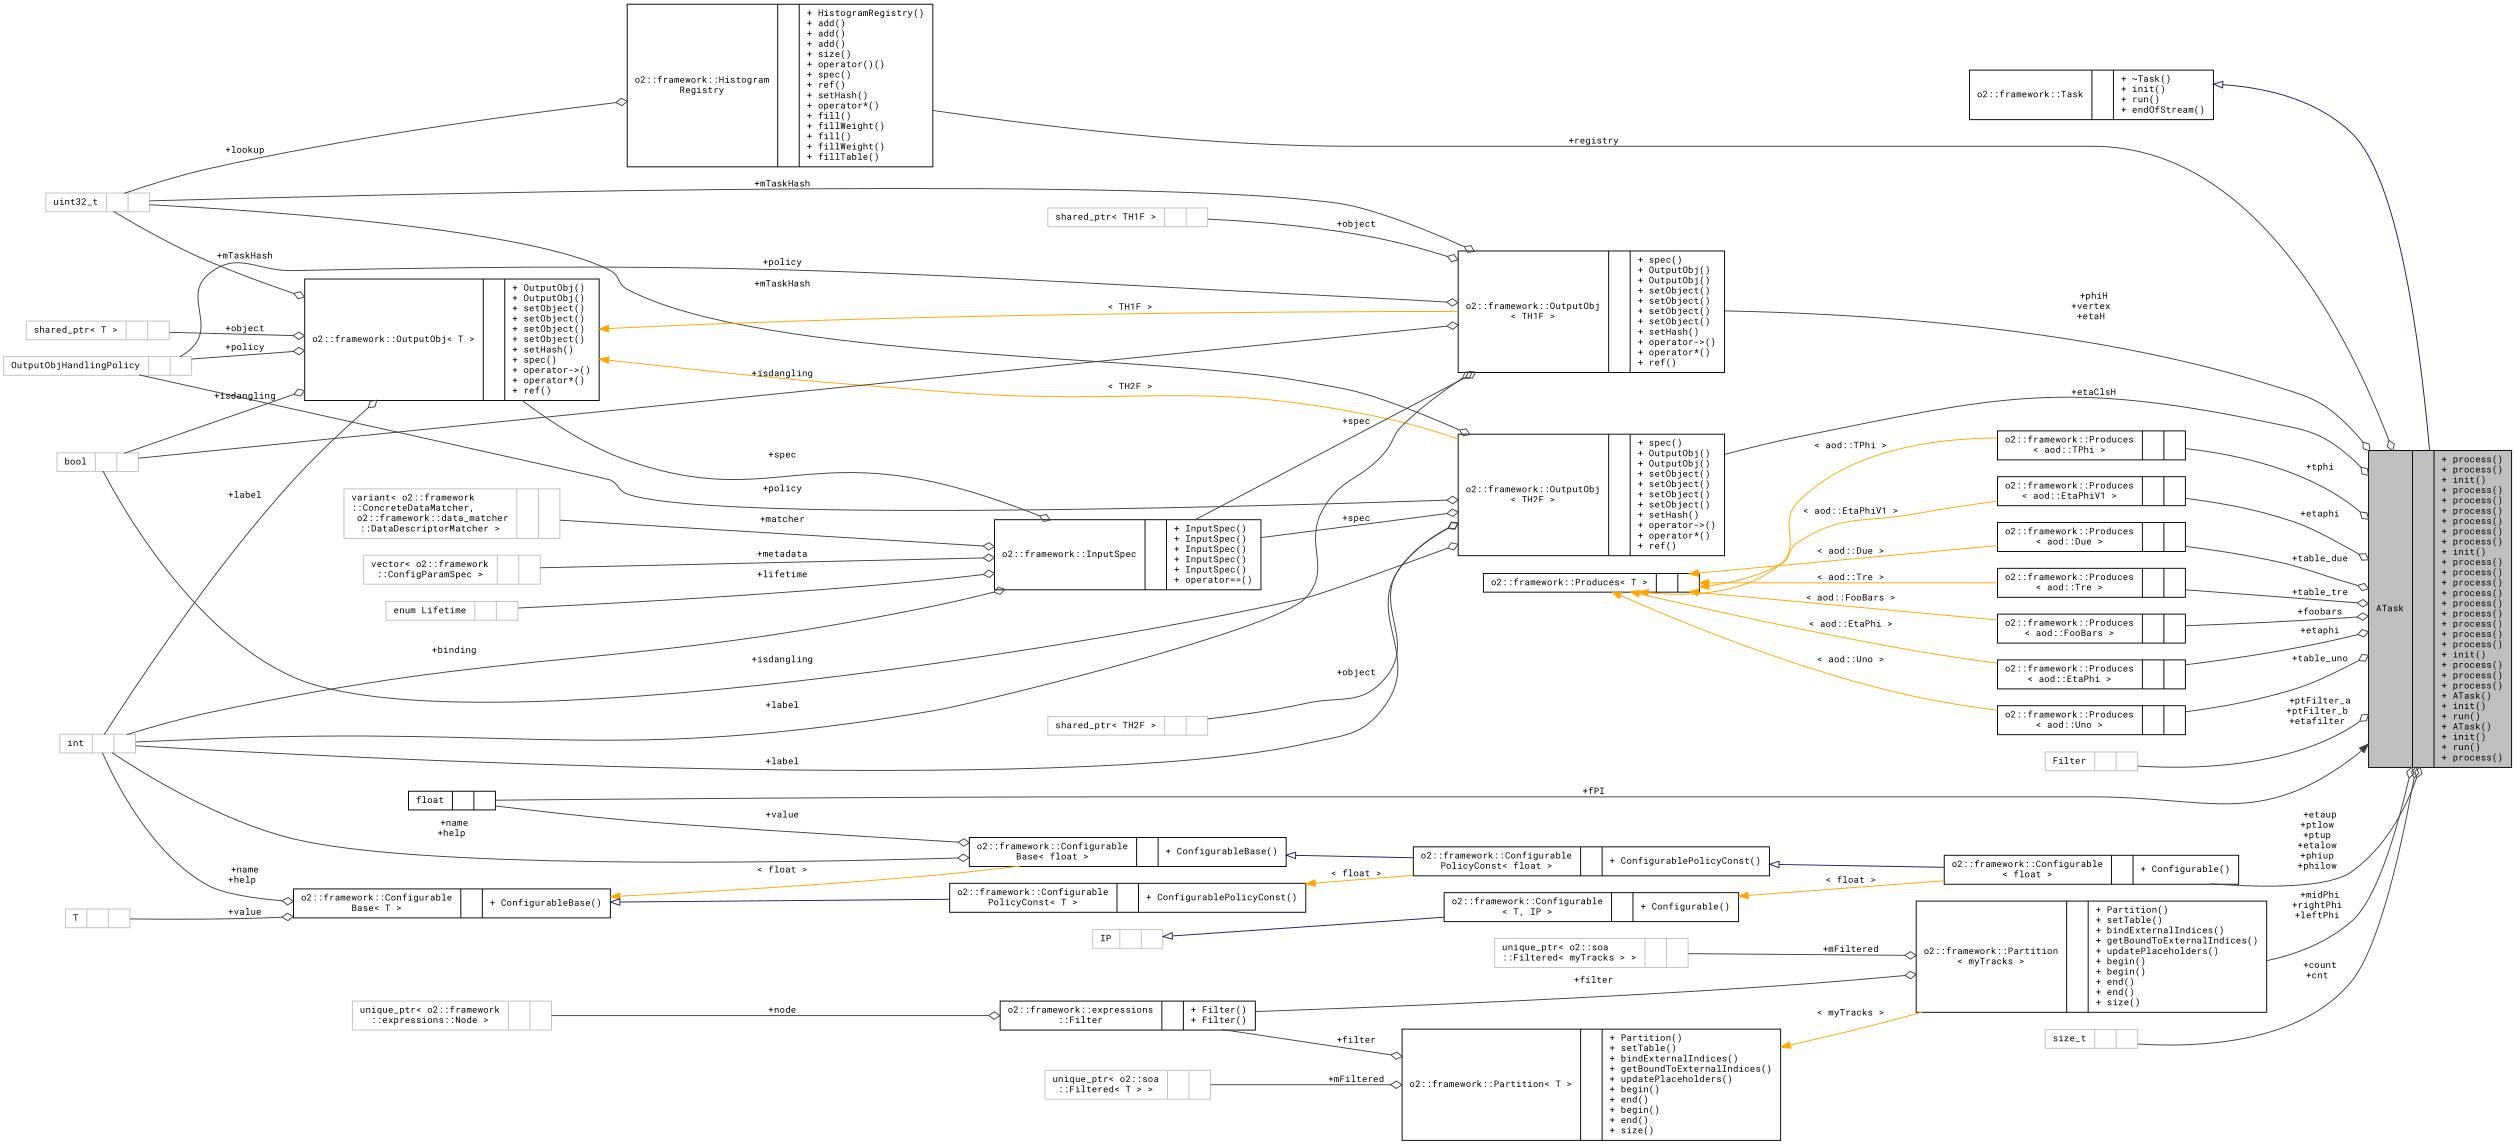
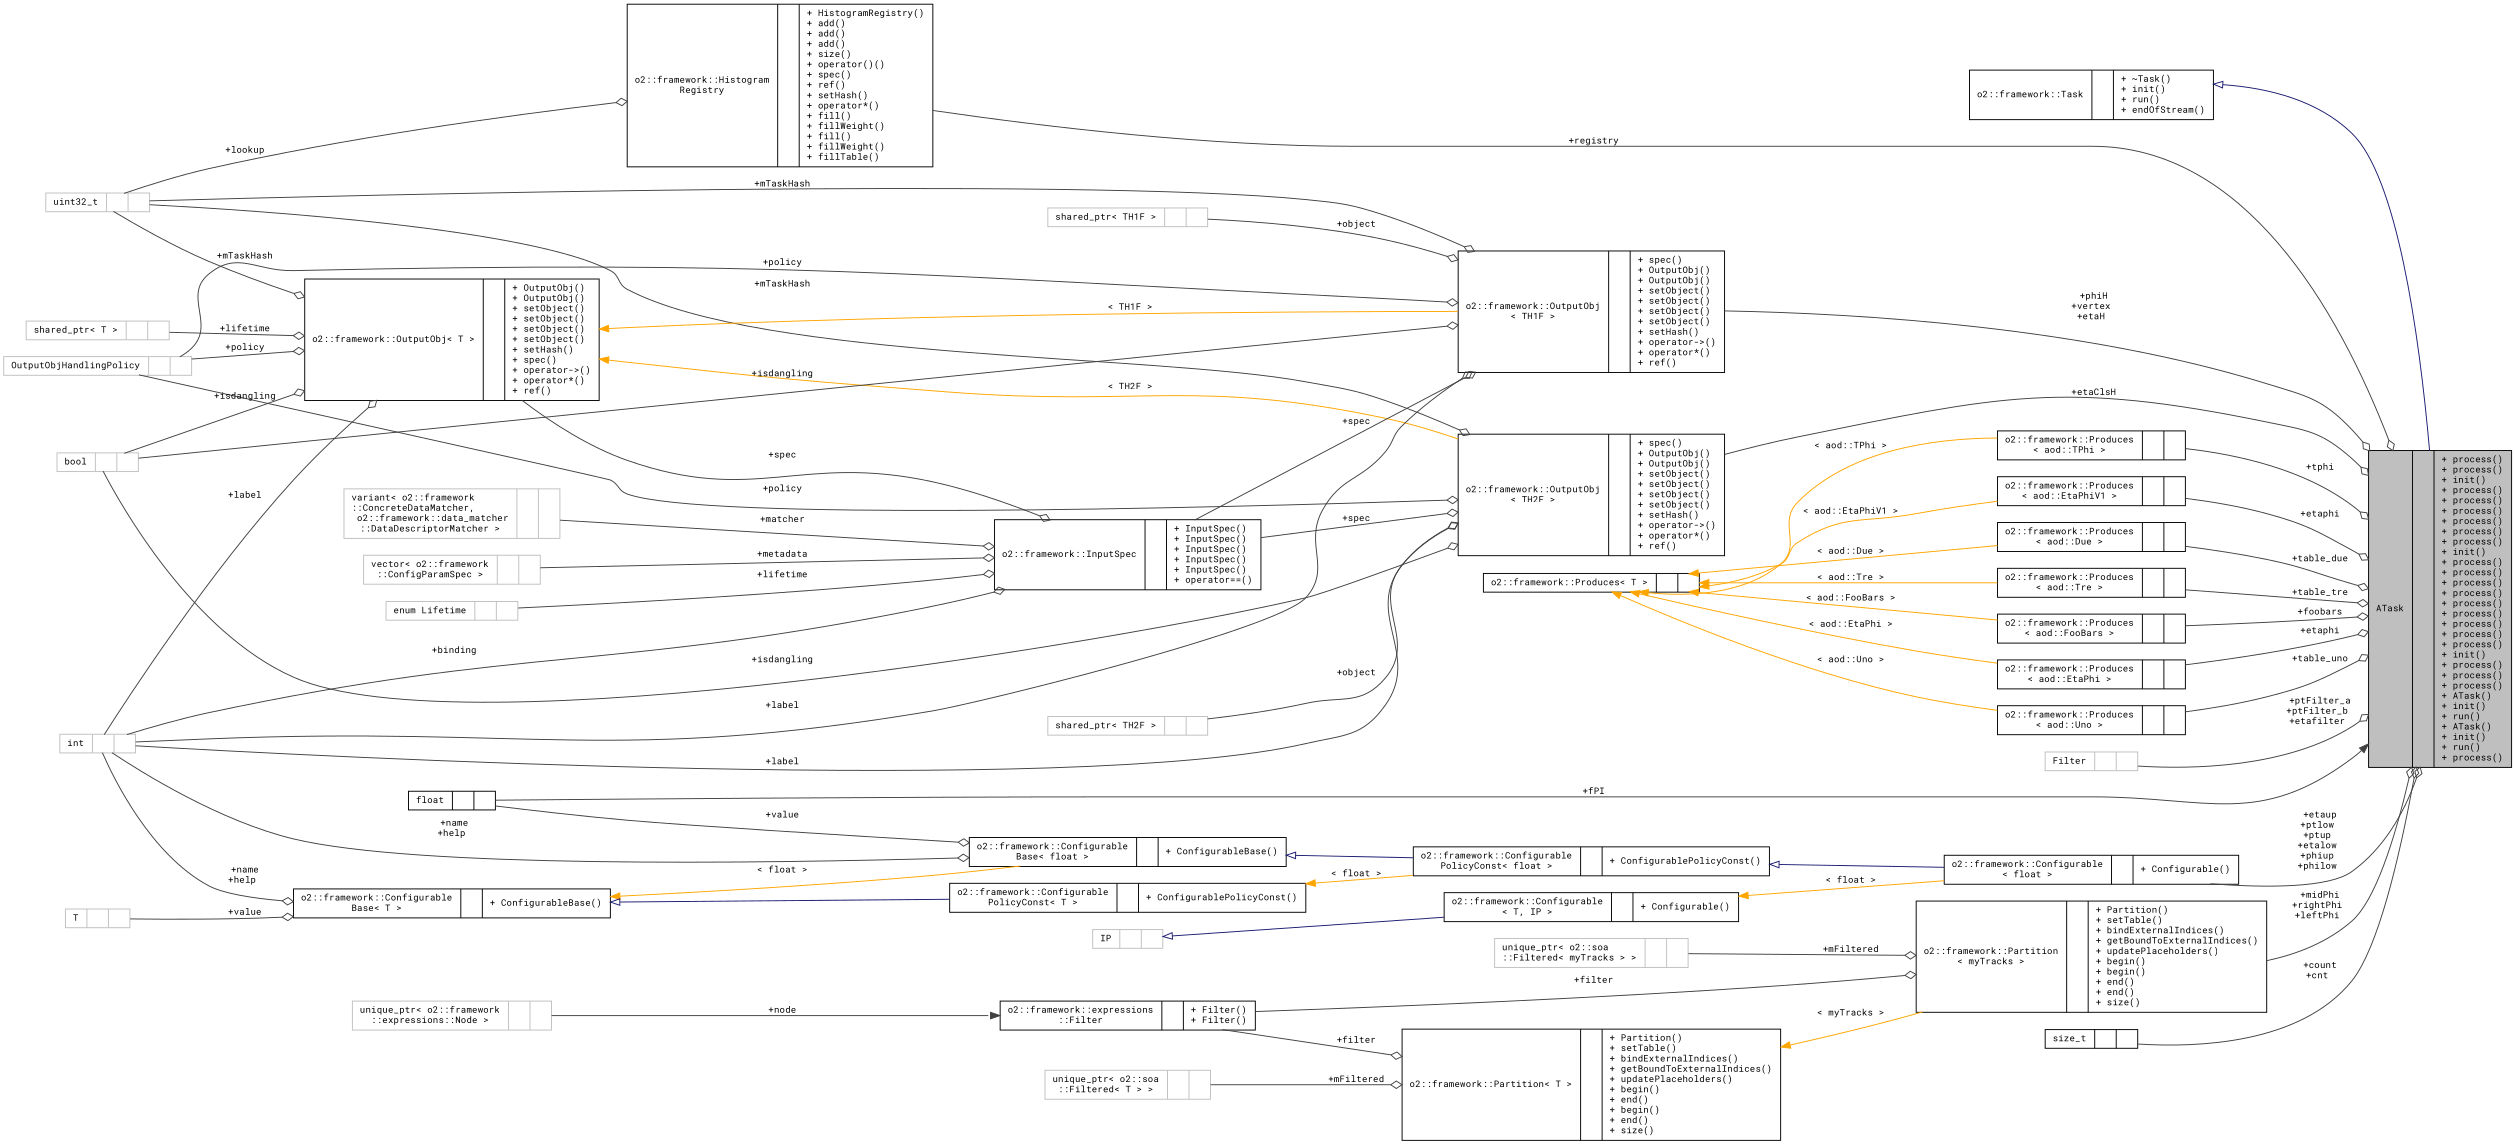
edge "shared_ptr< T >" -> "o2::framework::OutputObj< T >": label " +object" -> " +lifetime"
edge "unique_ptr< o2::framework" -> "o2::framework::expressions": arrowhead odiamond -> normal
node "size_t": color grey75 -> black
